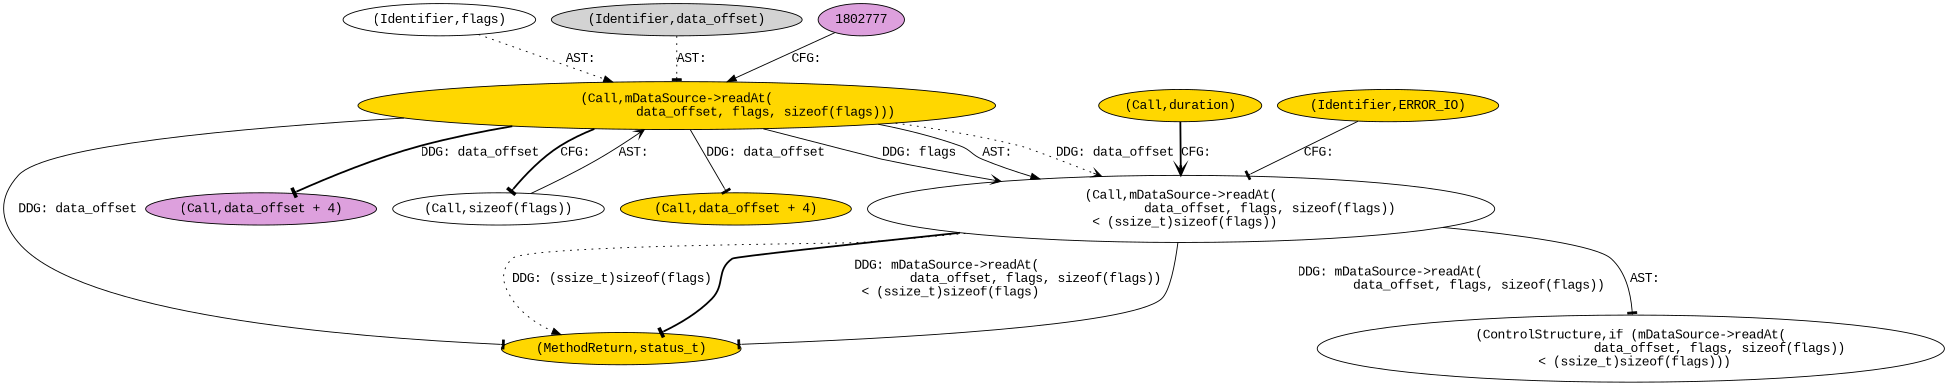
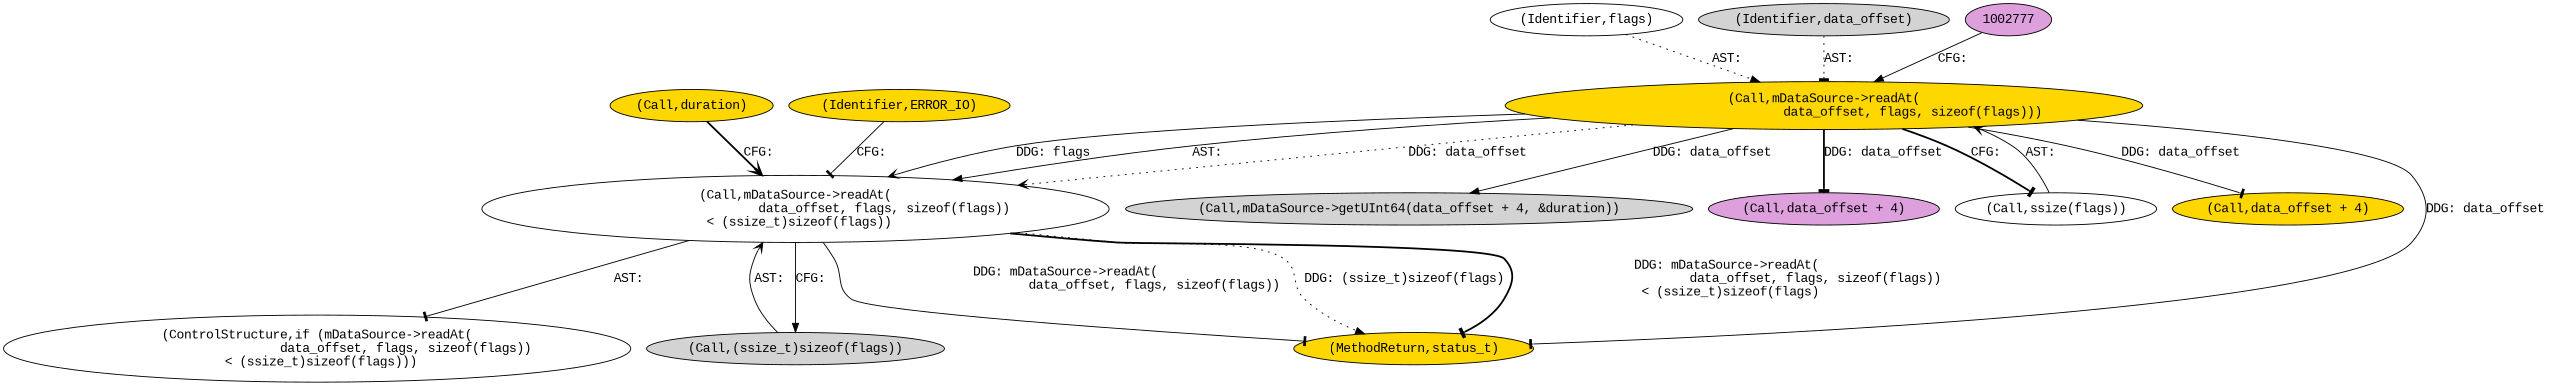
node "1802777": label "1802777" -> "1002777"
node "(Call,sizeof(flags))": label "(Call,sizeof(flags))" -> "(Call,ssize(flags))"
node "(Call,mDataSource->getUInt64(data_offset + 4, &duration))": added
node "(Call,(ssize_t)sizeof(flags))": added
